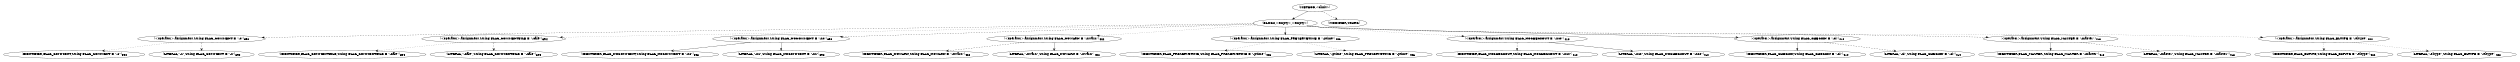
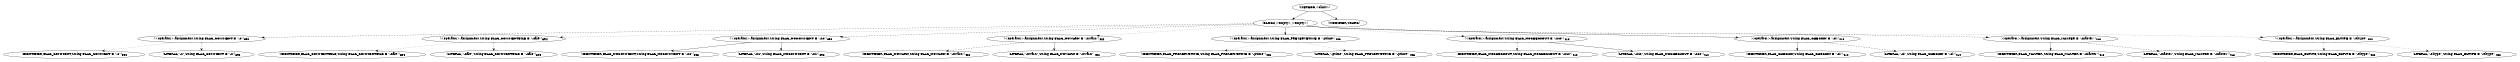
edge "(METHOD,<clinit>)" -> "(MODIFIER,STATIC)": style dashed -> solid
